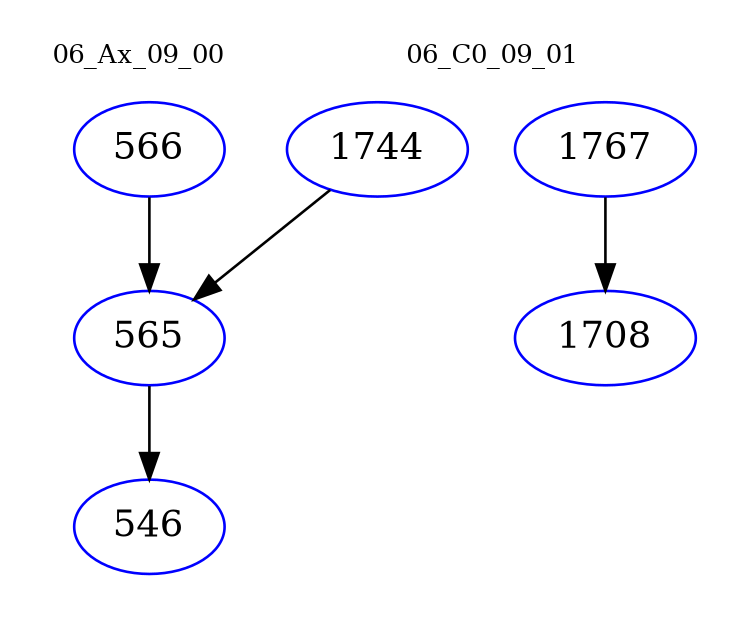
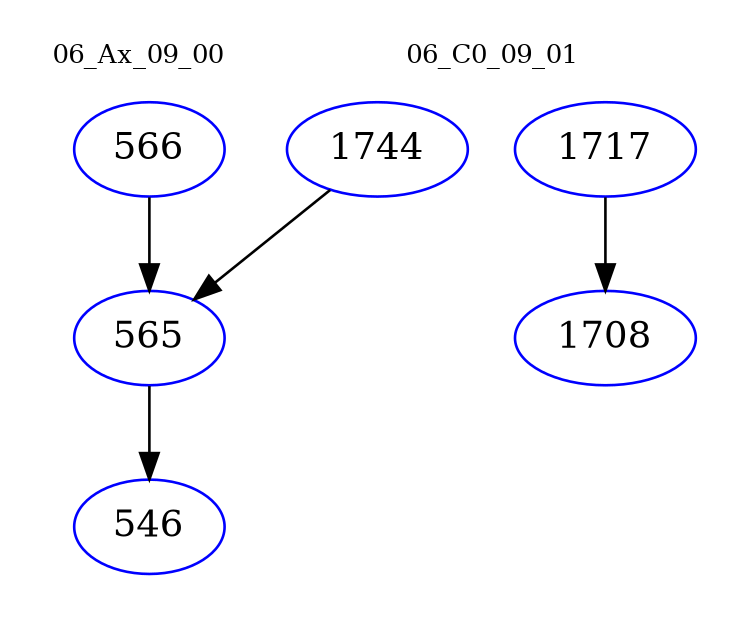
node "1767": label "1767" -> "1717"
